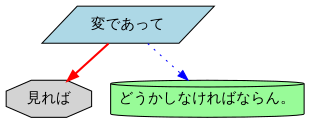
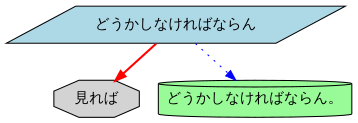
node "変であって": label "変であって" -> "どうかしなければならん"
